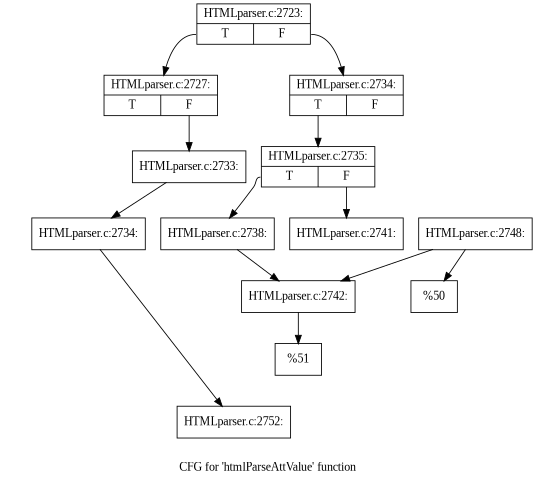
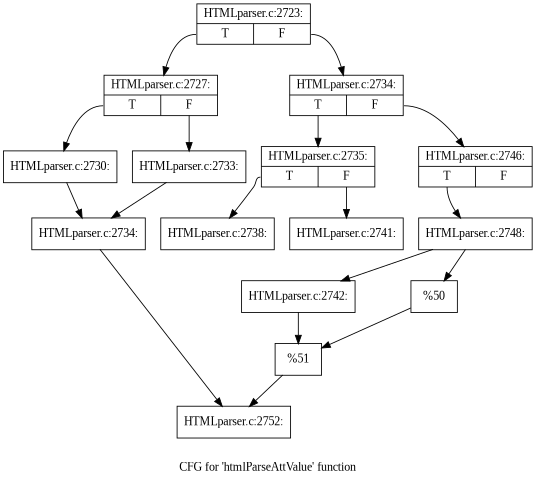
node "HTMLparser.c:2730:": added
node "HTMLparser.c:2746:": added
edge "HTMLparser.c:2738:" -> "HTMLparser.c:2742:": removed
edge "%50" -> "%51": added
edge "%51" -> "HTMLparser.c:2752:": added
